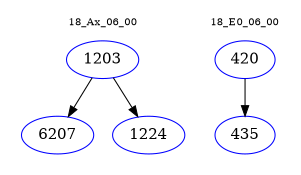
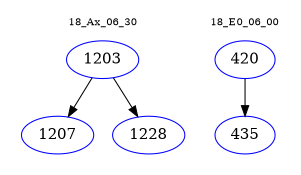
cluster "18_Ax_06_00": label "18_Ax_06_00" -> "18_Ax_06_30"
node "6207": label "6207" -> "1207"
node "1224": label "1224" -> "1228"
